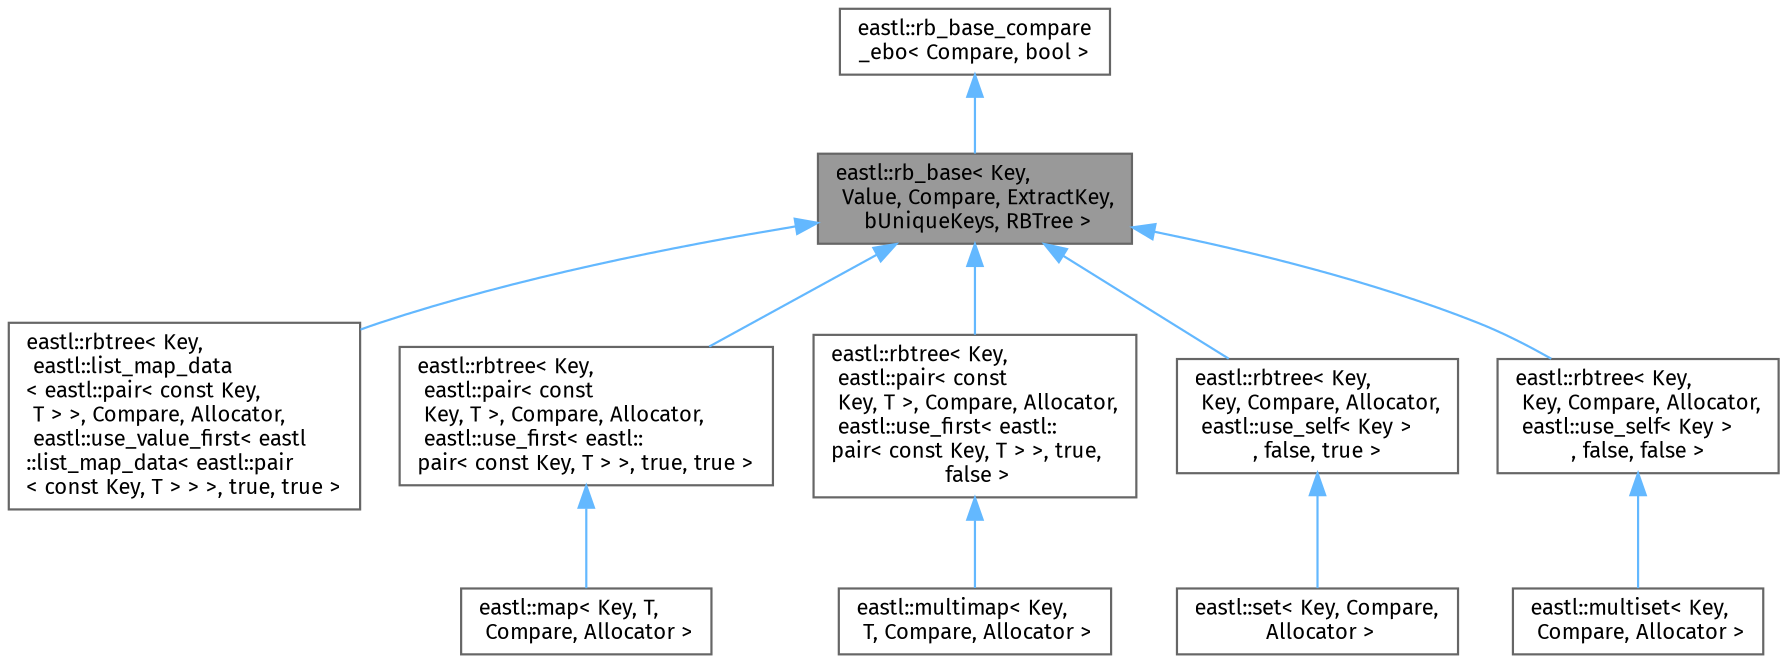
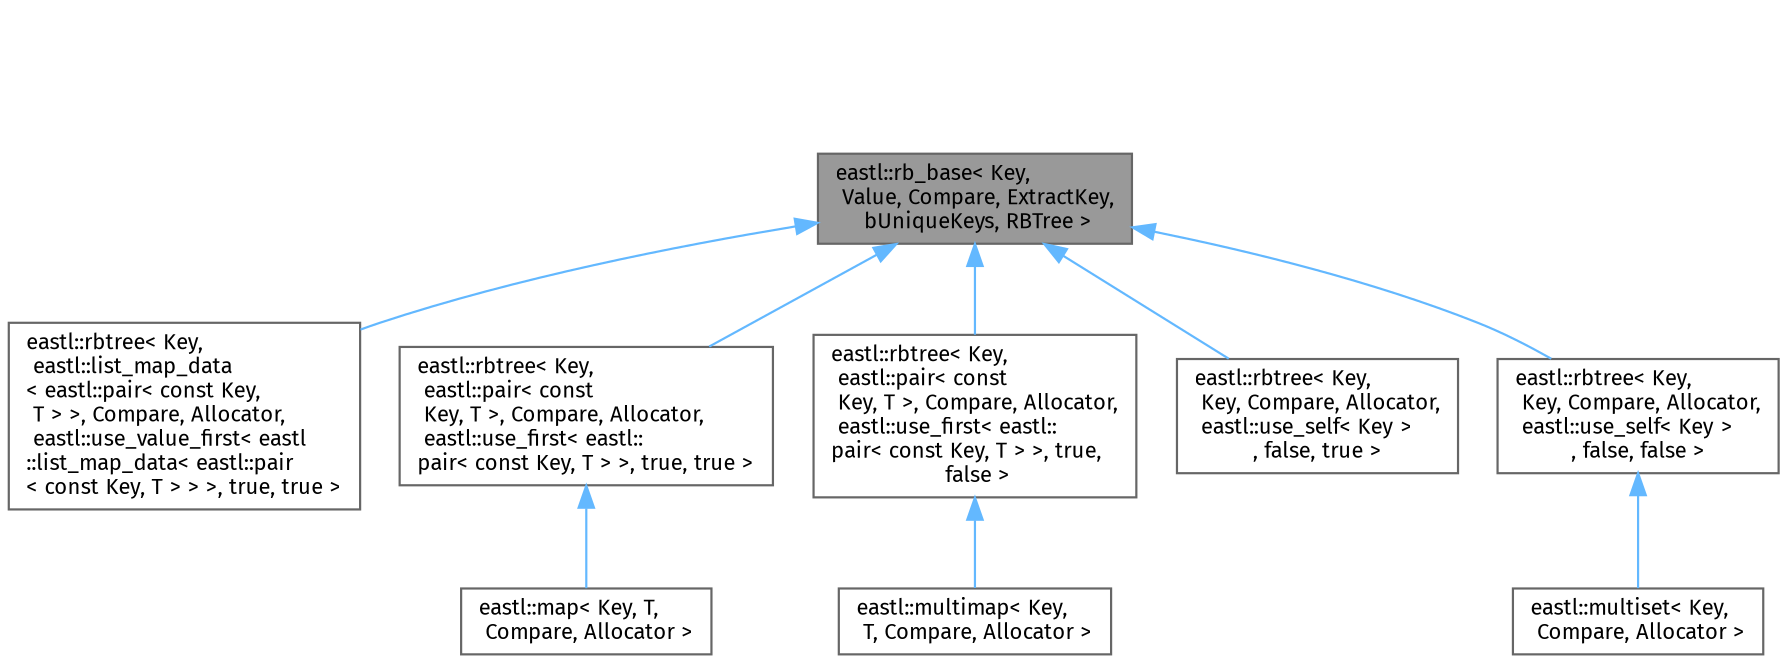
node "eastl::rb_base_compare _ebo< Compare, bool >": removed
node "eastl::set< Key, Compare, Allocator >": removed
